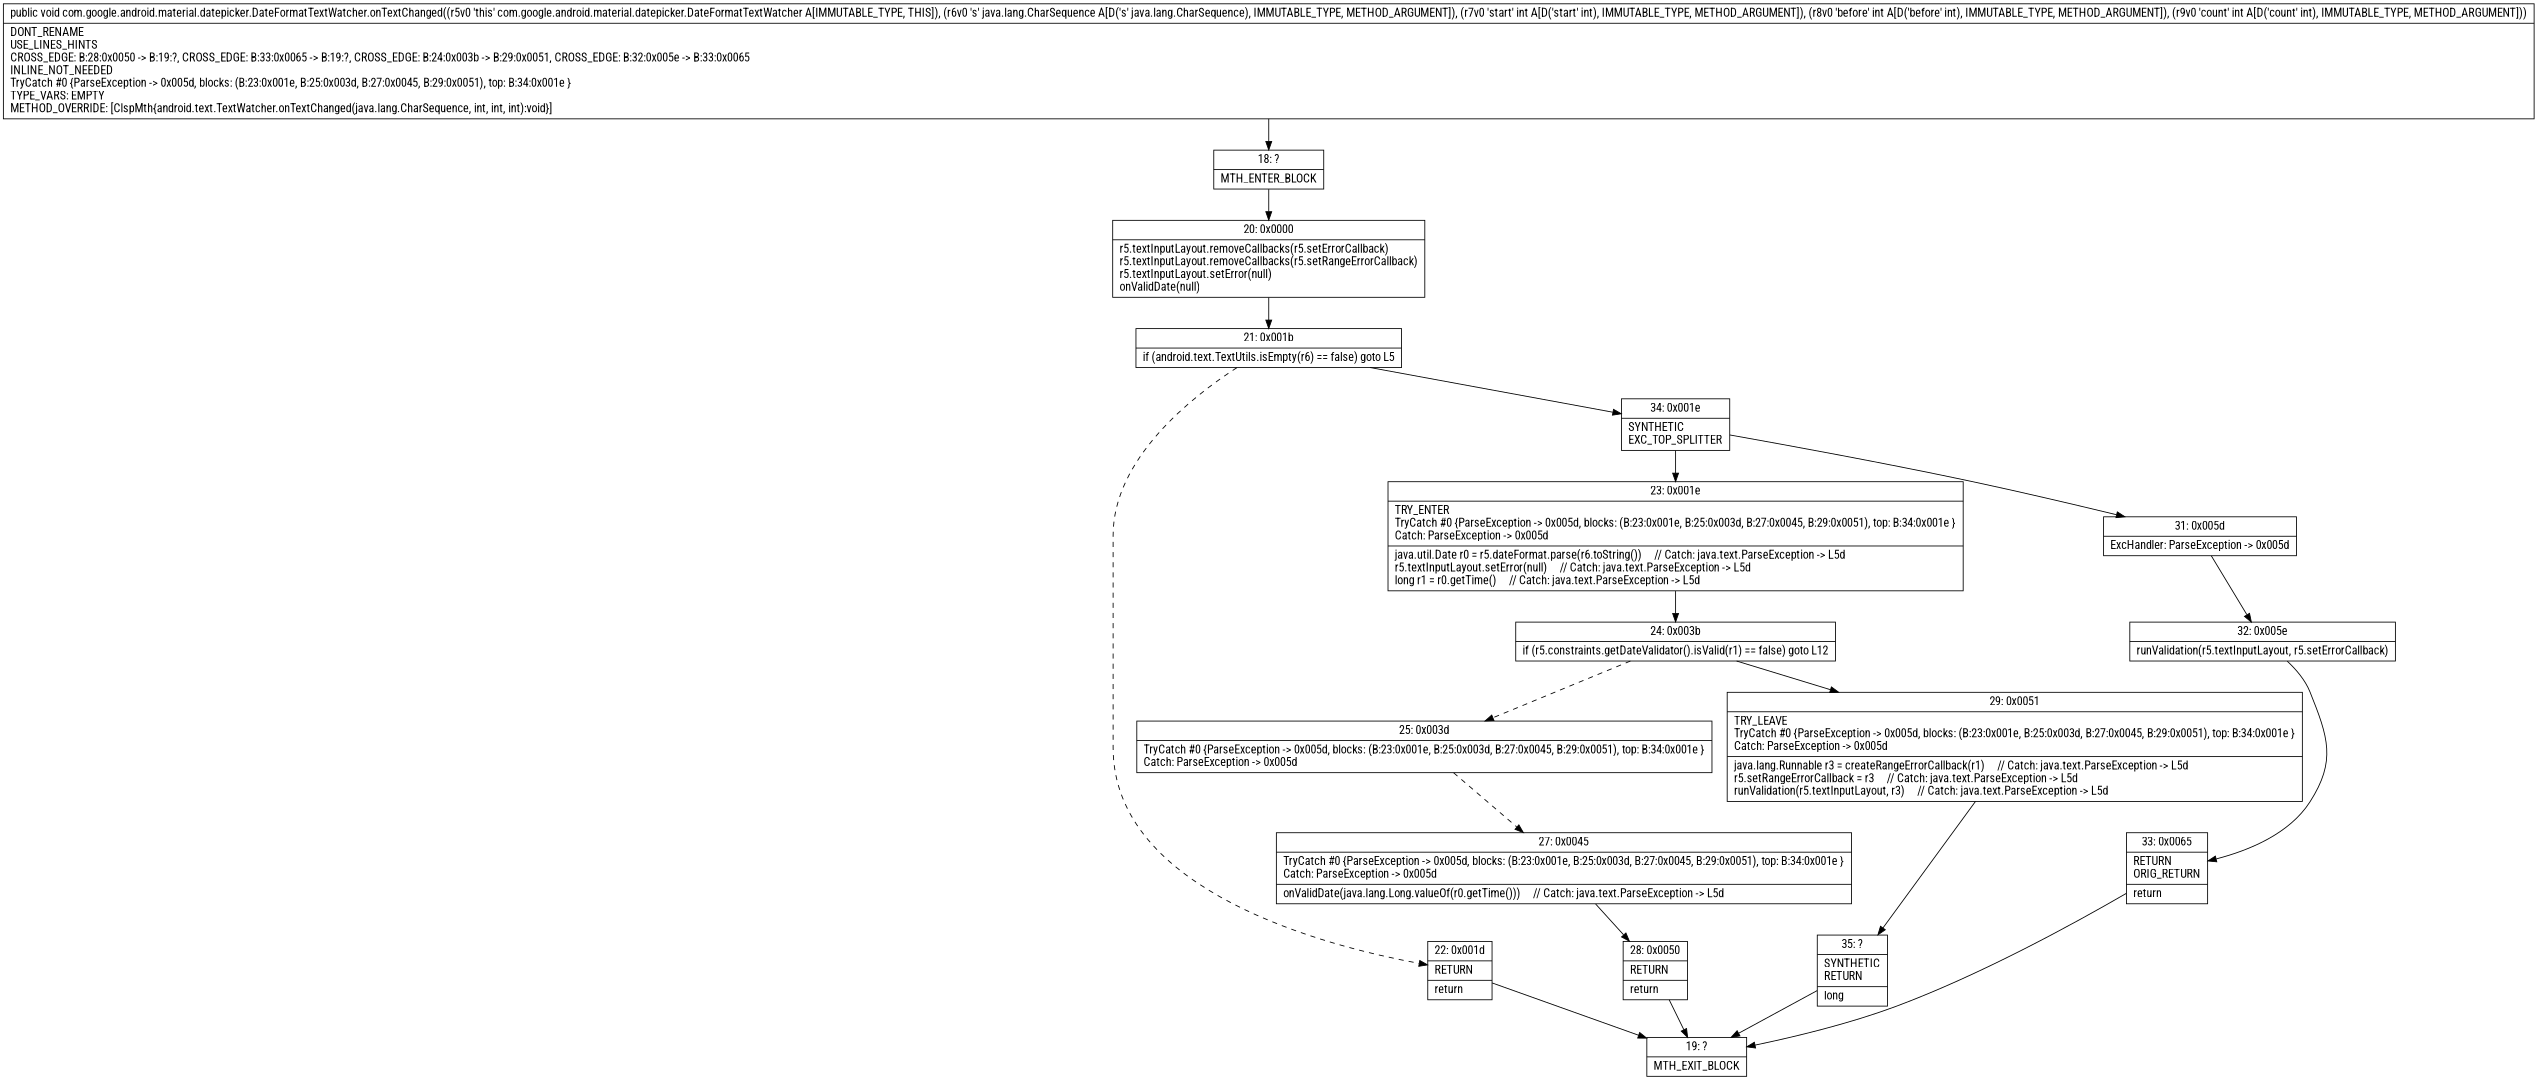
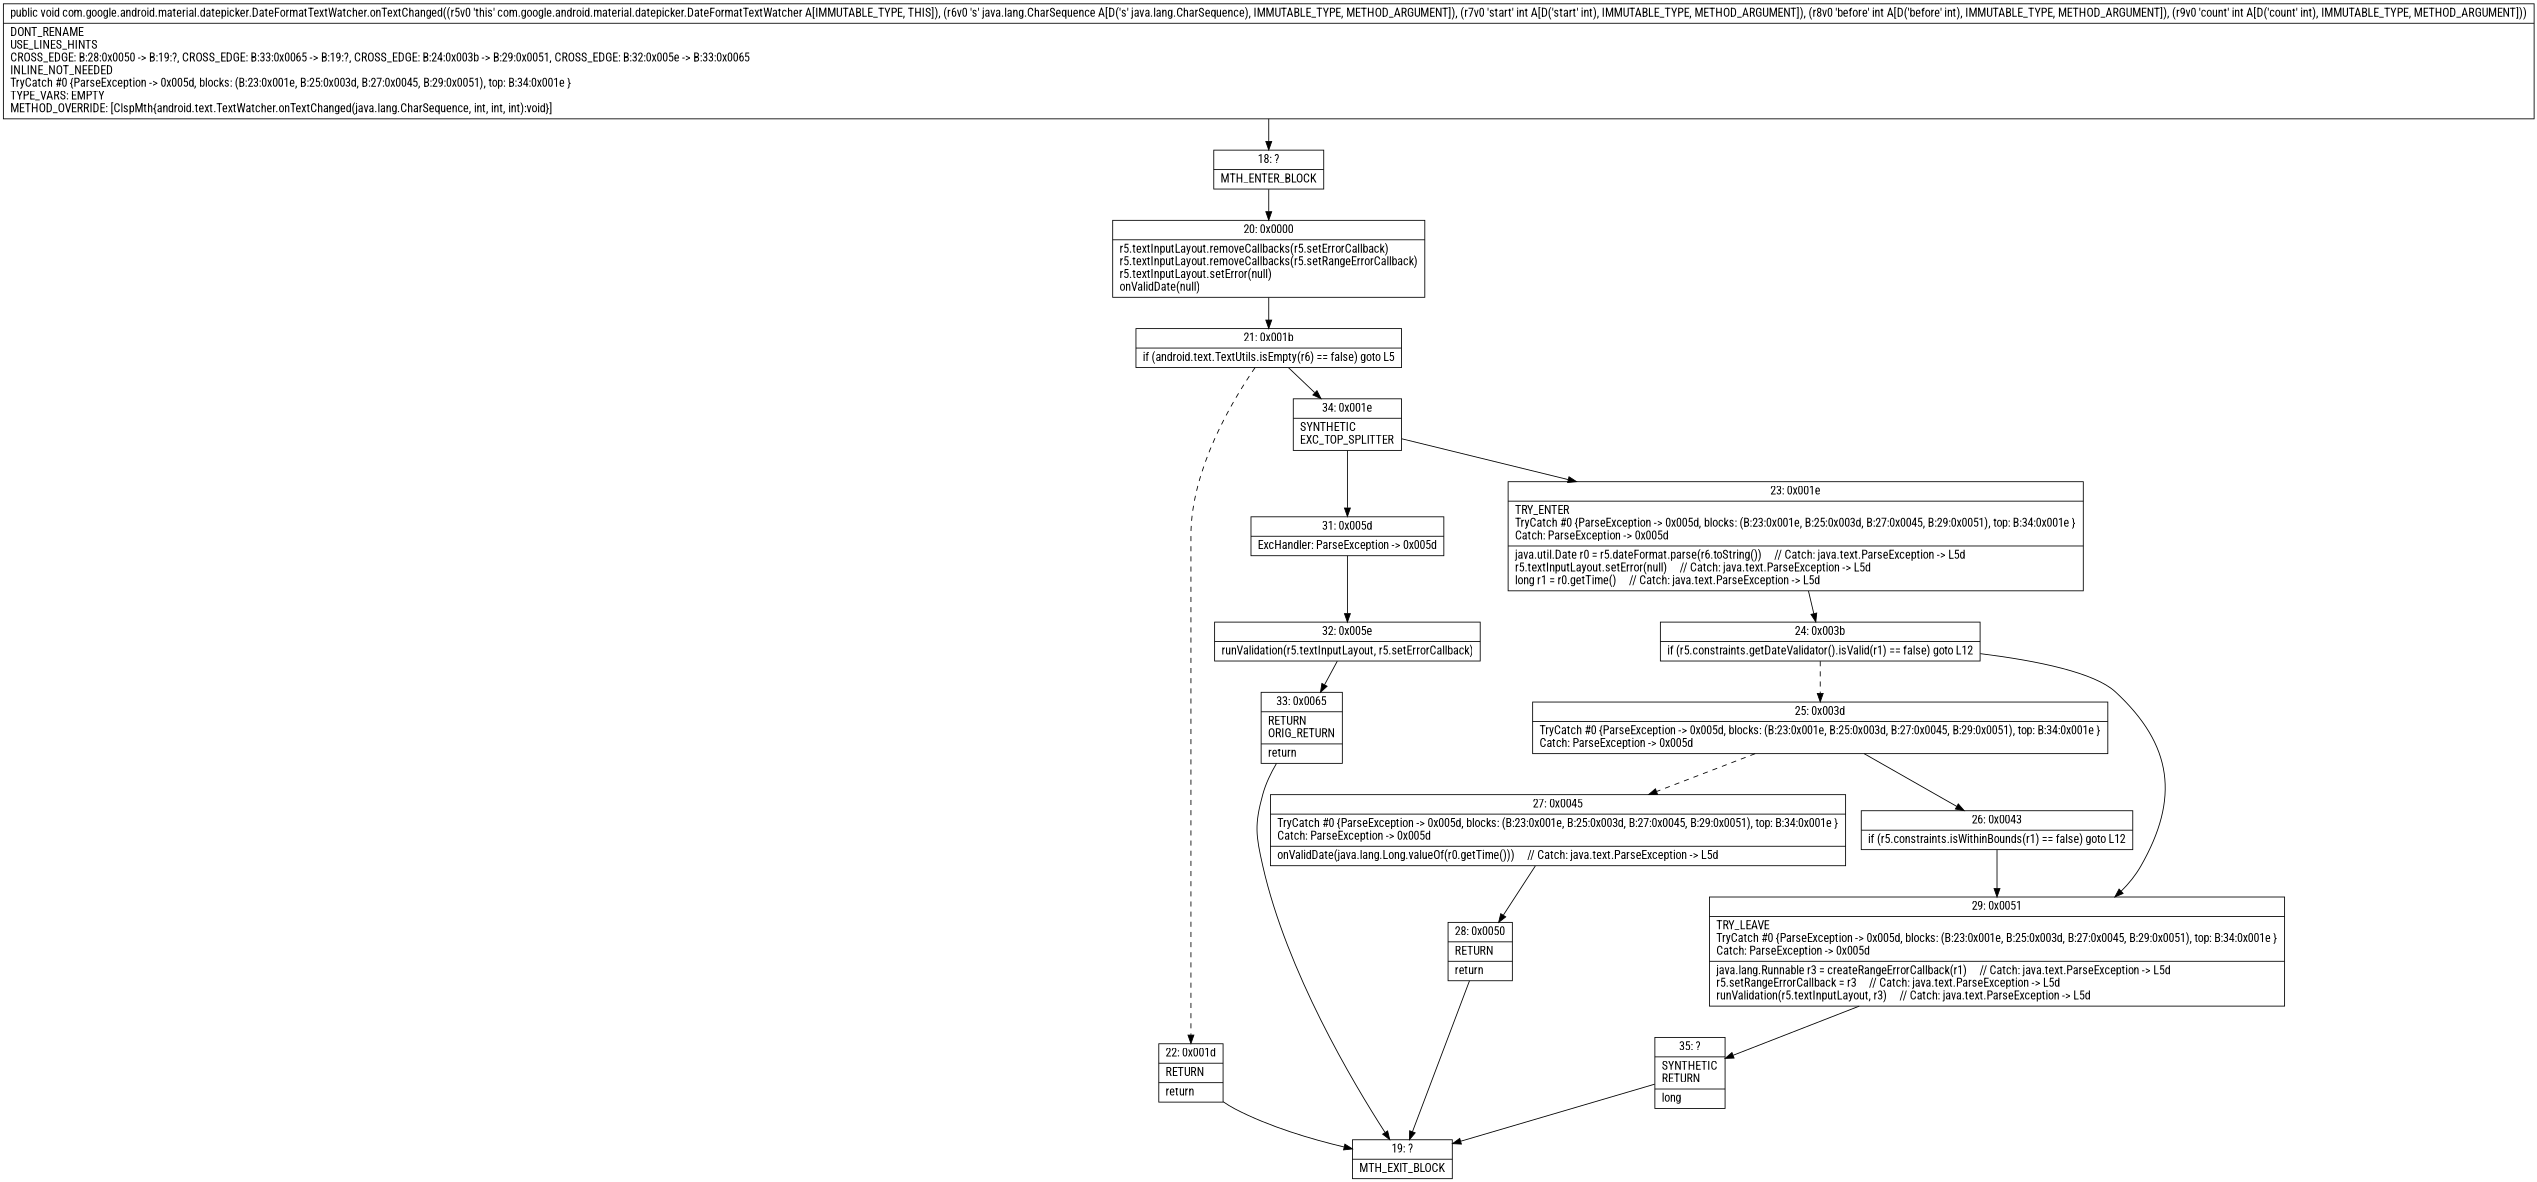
node "26: 0x0043": added
